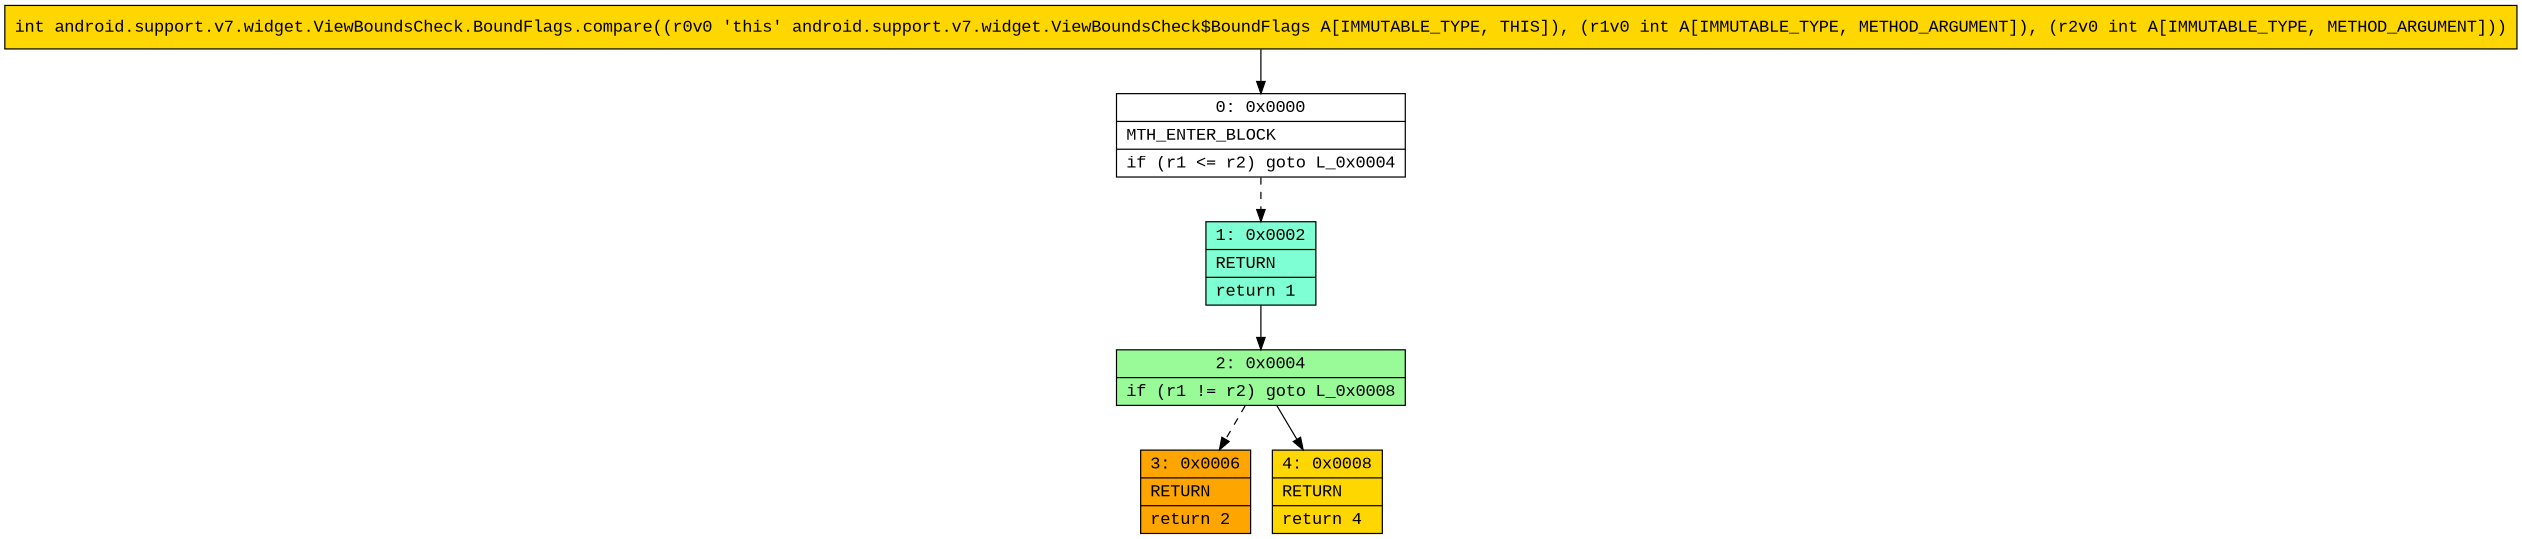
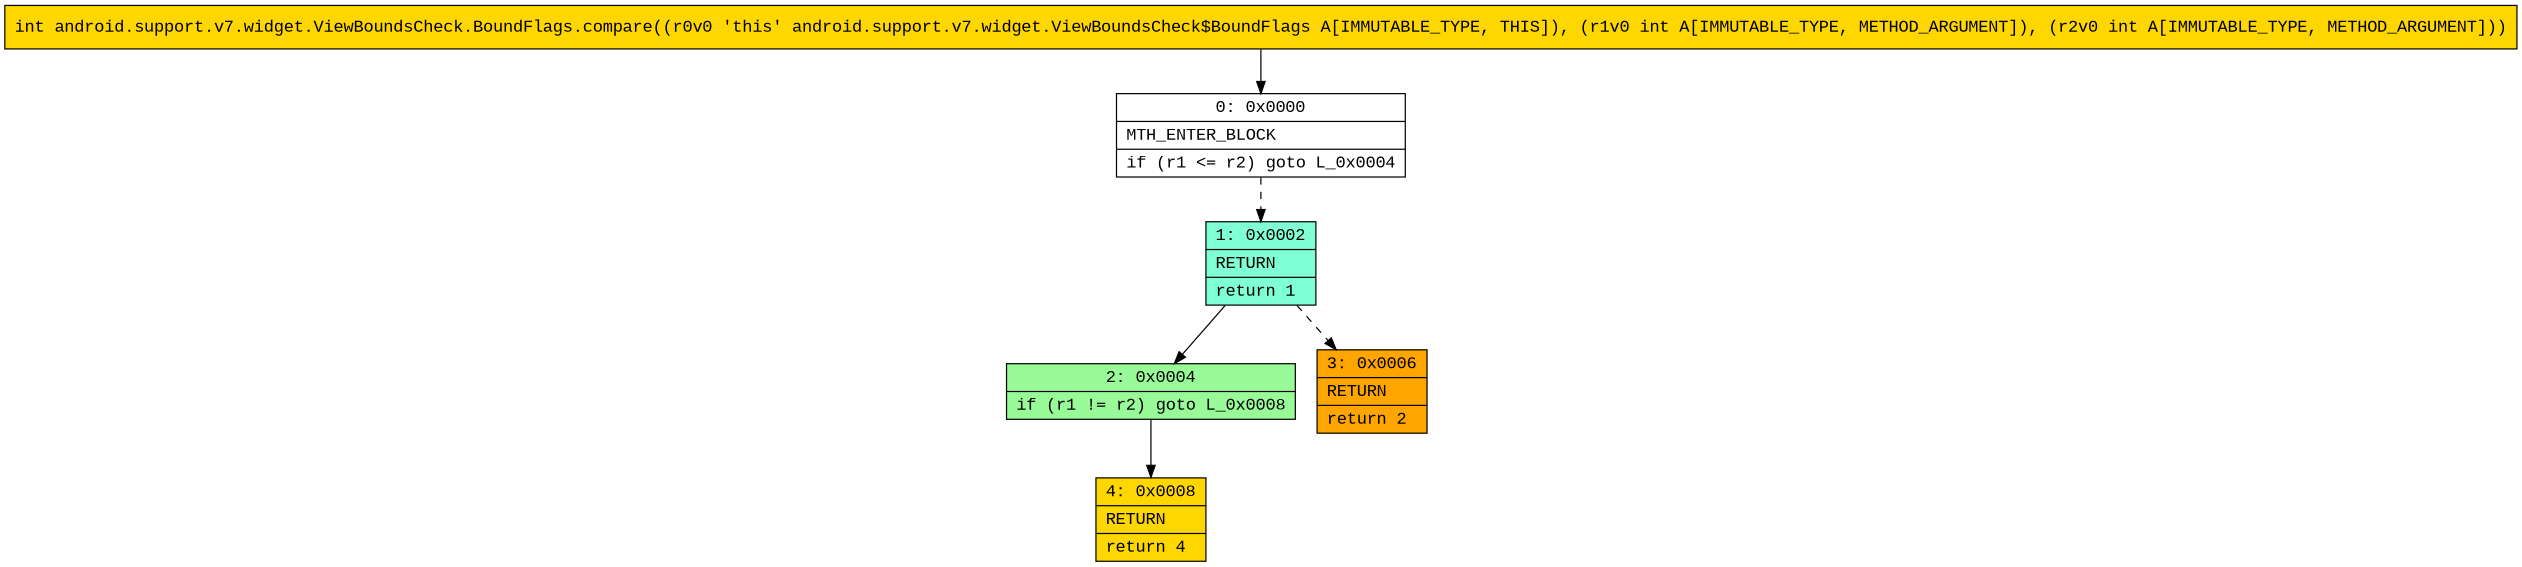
edge "2: 0x0004" -> "3: 0x0006": now "1: 0x0002" -> "3: 0x0006"
